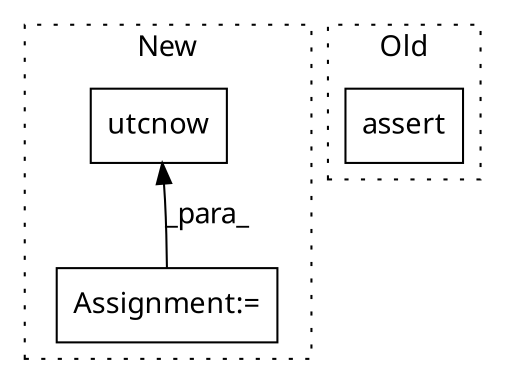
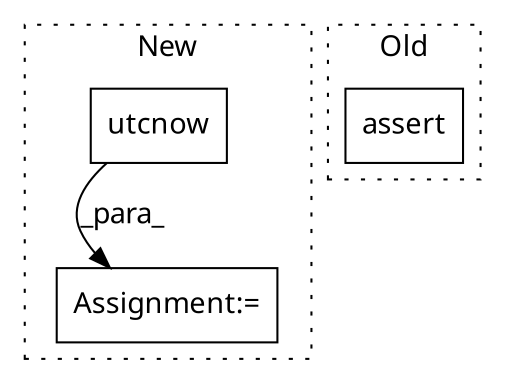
edge "Assignment:=" -> "utcnow": reversed
